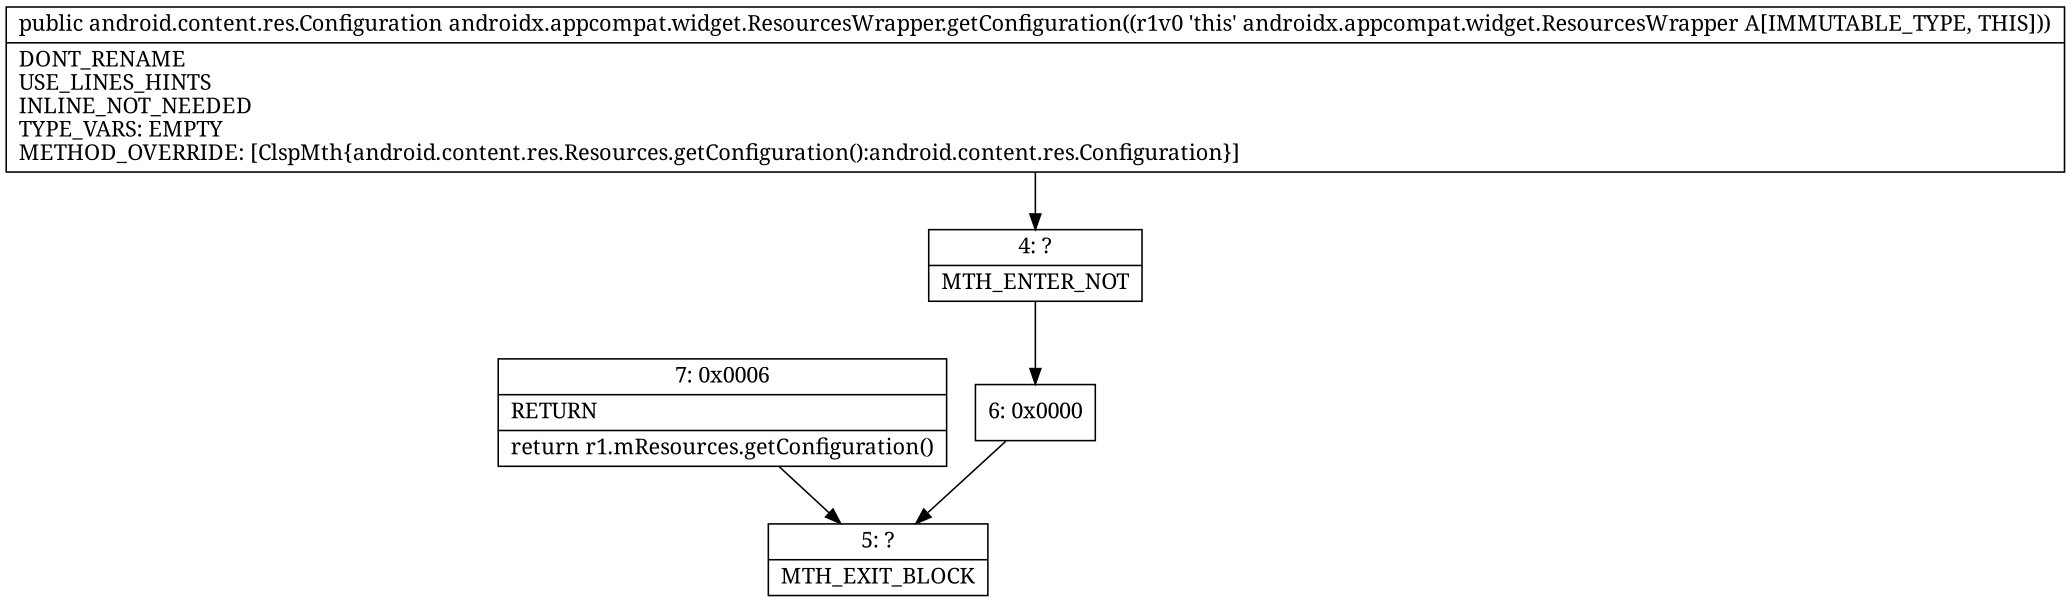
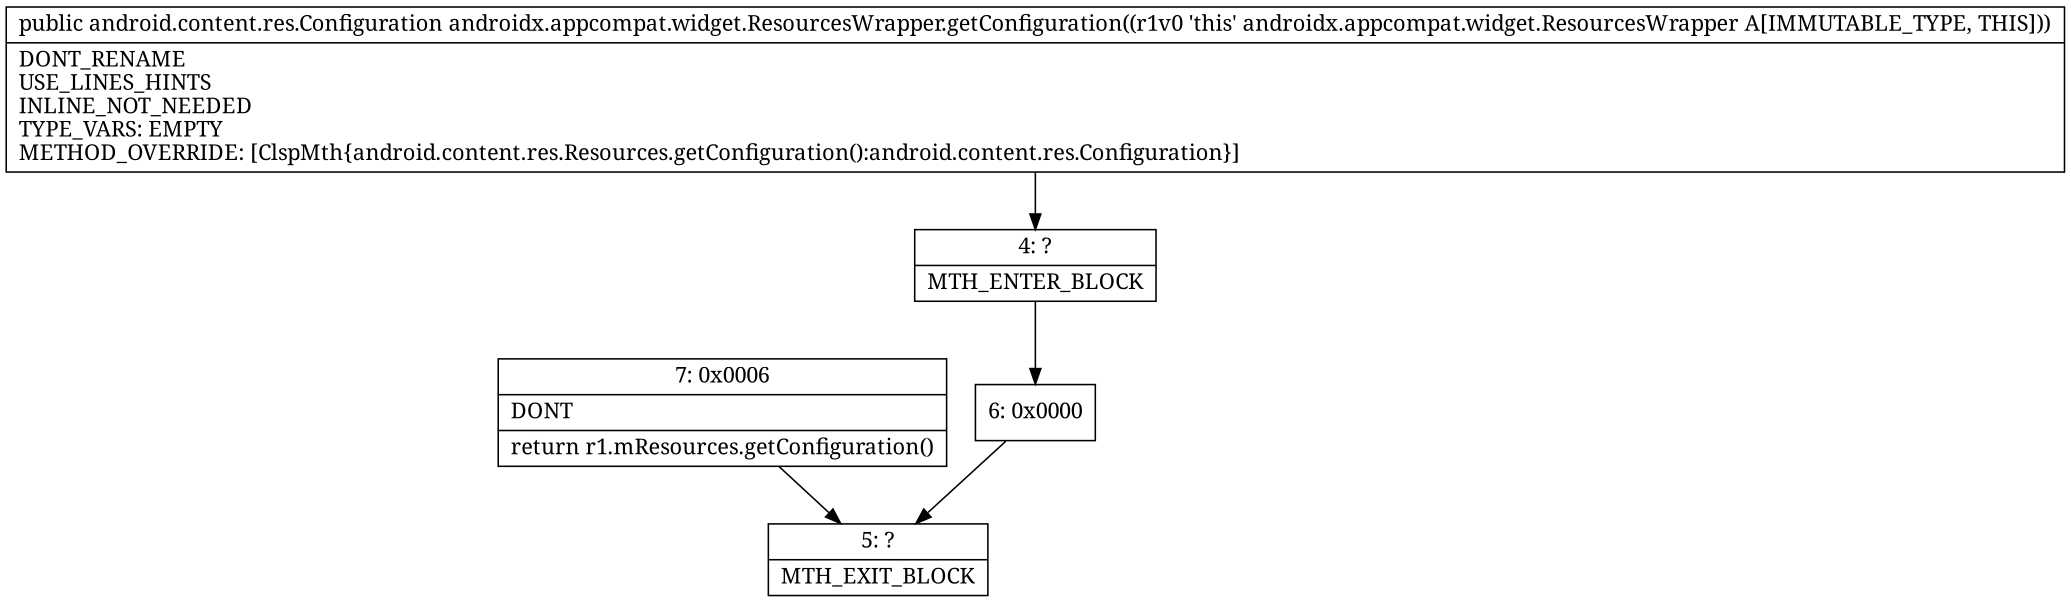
node "4: ?": text "MTH_ENTER_NOT" -> "MTH_ENTER_BLOCK"
node "7: 0x0006": text "RETURN" -> "DONT"
